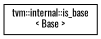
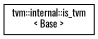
node "tvm::internal::is_base < Base >": label "tvm::internal::is_base < Base >" -> "tvm::internal::is_tvm < Base >"
